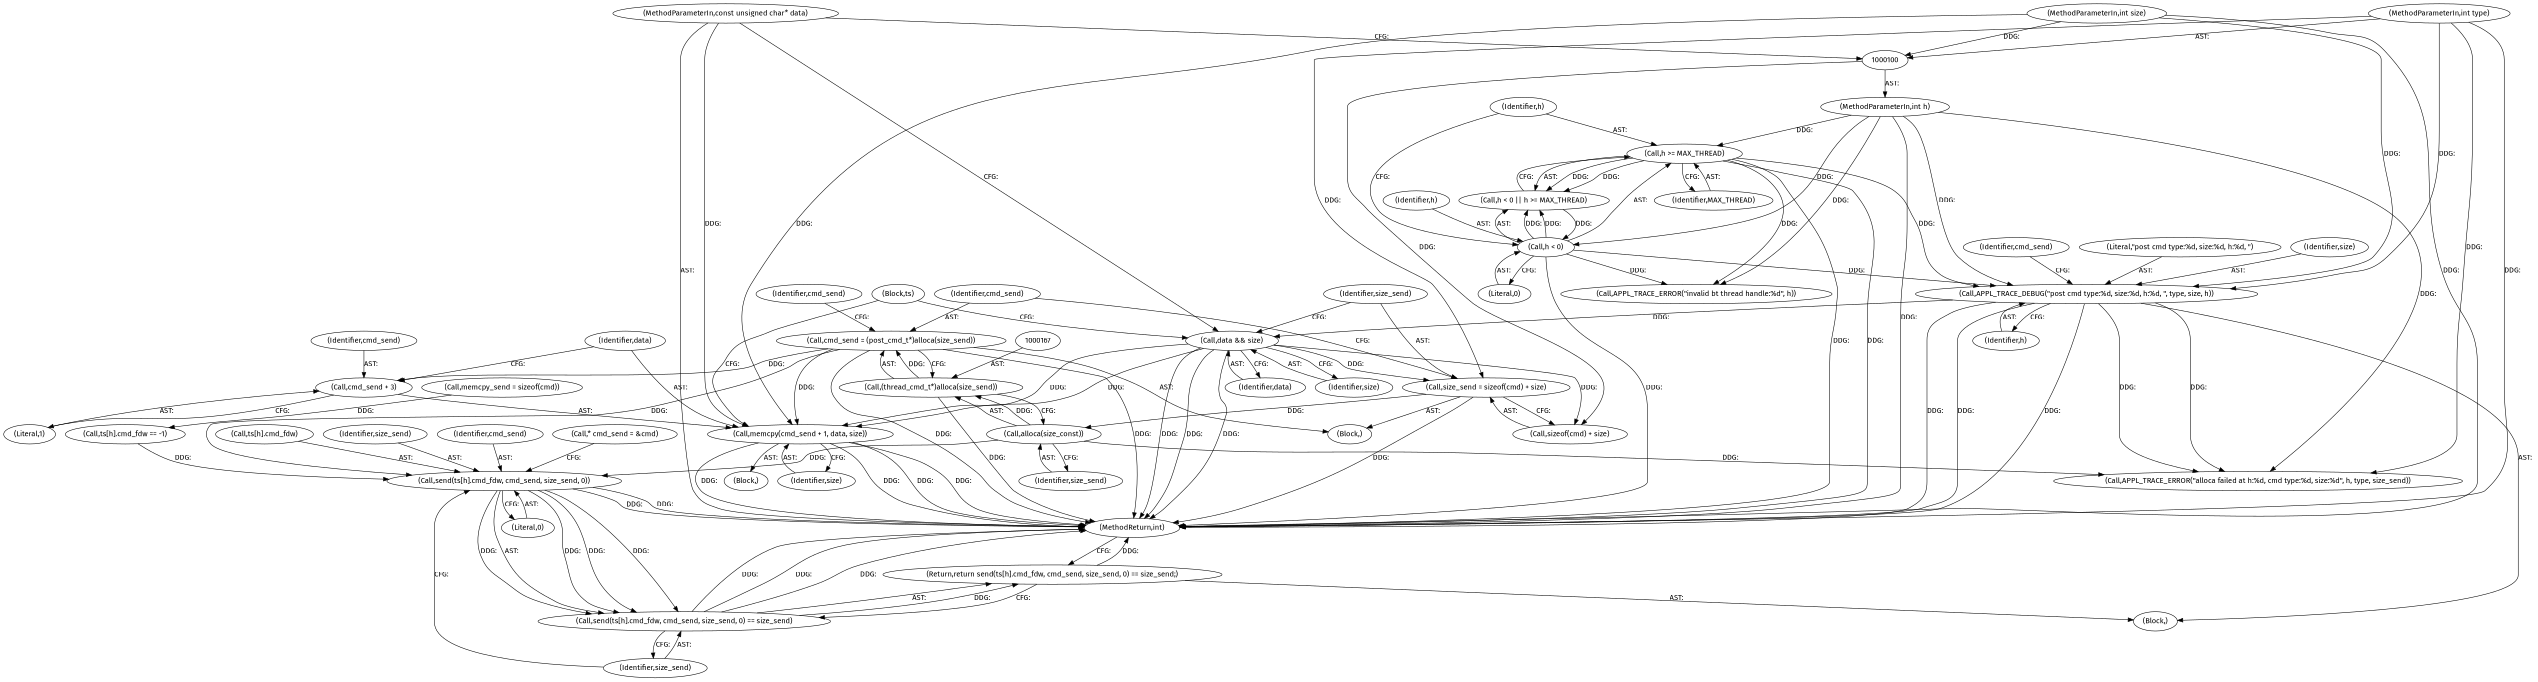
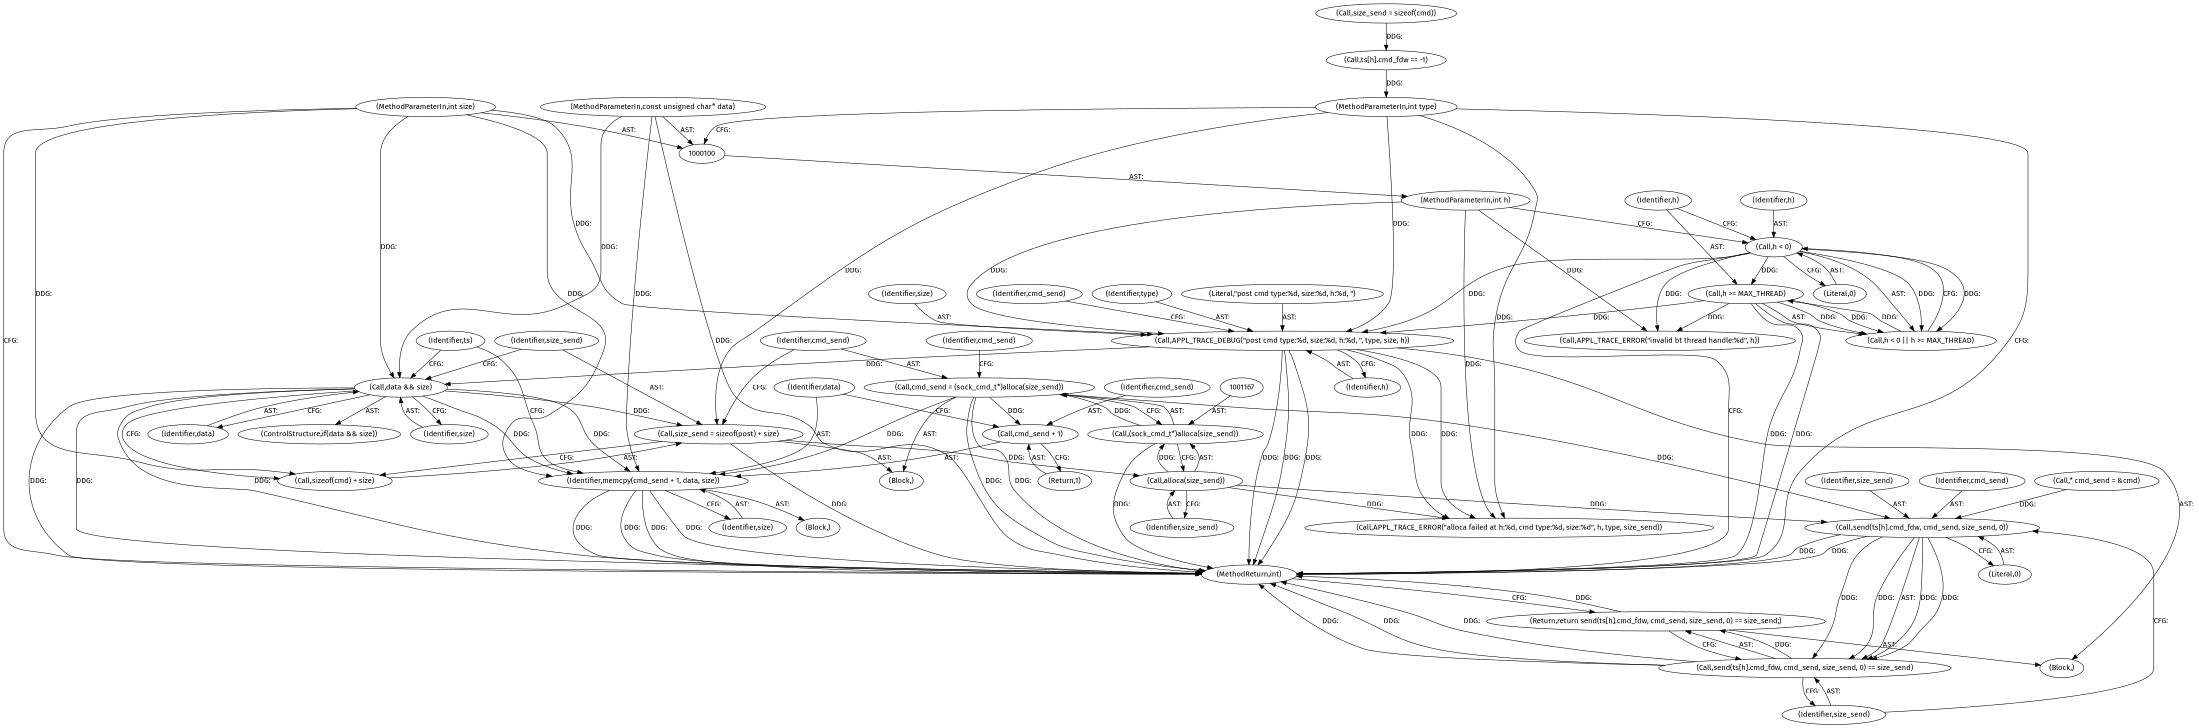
edge "(MethodParameterIn,const unsigned char* data)" -> "1000100": label "CFG: " -> "AST: "
edge "(MethodParameterIn,int size)" -> "1000100": label "DDG: " -> "AST: "
edge "(MethodParameterIn,int type)" -> "1000100": label "AST: " -> "CFG: "
edge "1000100" -> "(Call,sizeof(cmd) + size)": now "(MethodParameterIn,int size)" -> "(Call,sizeof(cmd) + size)"
edge "(MethodParameterIn,int h)" -> "(Call,h >= MAX_THREAD)": removed, label "DDG:"
edge "(MethodParameterIn,const unsigned char* data)" -> "(Call,data && size)": label "CFG: " -> "DDG: "
edge "(Call,h < 0 || h >= MAX_THREAD)" -> "(Call,h >= MAX_THREAD)": label "CFG: " -> "DDG: "
edge "(MethodParameterIn,int h)" -> "(Call,h < 0)": label "DDG: " -> "CFG: "
edge "(Call,h < 0)" -> "(Call,h >= MAX_THREAD)": label "AST: " -> "DDG: "
node "(Identifier,MAX_THREAD)": removed
edge "(Call,h < 0 || h >= MAX_THREAD)" -> "(Call,h < 0)": label "DDG: " -> "CFG: "
edge "(MethodParameterIn,int size)" -> "(Call,data && size)": added, label "DDG:"
edge "(MethodParameterIn,const unsigned char* data)" -> "(MethodReturn,int)": label "AST: " -> "DDG: "
edge "(MethodParameterIn,int size)" -> "(MethodReturn,int)": label "DDG: " -> "CFG: "
edge "(MethodParameterIn,int type)" -> "(MethodReturn,int)": label "DDG: " -> "CFG: "
node "(Block,ts)": label "(Block,ts)" -> "(Identifier,ts)"
node "(Identifier,type)": added
node "(Call,cmd_send = (post_cmd_t*)alloca(size_send))": label "(Call,cmd_send = (post_cmd_t*)alloca(size_send))" -> "(Call,cmd_send = (sock_cmd_t*)alloca(size_send))"
node "1000167": label "1000167" -> "1001167"
node "(Call,cmd_send + 3)": label "(Call,cmd_send + 3)" -> "(Call,cmd_send + 1)"
node "(Call,memcpy_send = sizeof(cmd))": label "(Call,memcpy_send = sizeof(cmd))" -> "(Call,size_send = sizeof(cmd))"
node "(Call,(thread_cmd_t*)alloca(size_send))": label "(Call,(thread_cmd_t*)alloca(size_send))" -> "(Call,(sock_cmd_t*)alloca(size_send))"
node "(Call,size_send = sizeof(cmd) + size)": label "(Call,size_send = sizeof(cmd) + size)" -> "(Call,size_send = sizeof(post) + size)"
edge "(Call,data && size)" -> "(Call,sizeof(cmd) + size)": label "DDG: " -> "CFG: "
edge "(Call,h < 0)" -> "(MethodReturn,int)": label "DDG: " -> "CFG: "
node "(Literal,1)": label "(Literal,1)" -> "(Return,1)"
node "(Call,ts[h].cmd_fdw)": removed
node "(ControlStructure,if(data && size))": added
node "(Call,memcpy(cmd_send + 1, data, size))": label "(Call,memcpy(cmd_send + 1, data, size))" -> "(Identifier,memcpy(cmd_send + 1, data, size))"
node "(Call,alloca(size_const))": label "(Call,alloca(size_const))" -> "(Call,alloca(size_send))"
edge "(Call,* cmd_send = &cmd)" -> "(Call,send(ts[h].cmd_fdw, cmd_send, size_send, 0))": label "CFG: " -> "DDG: "
edge "(Call,ts[h].cmd_fdw == -1)" -> "(Call,send(ts[h].cmd_fdw, cmd_send, size_send, 0))": now "(Call,ts[h].cmd_fdw == -1)" -> "(MethodParameterIn,int type)"
edge "(MethodParameterIn,int h)" -> "(MethodReturn,int)": removed, label "DDG:"
